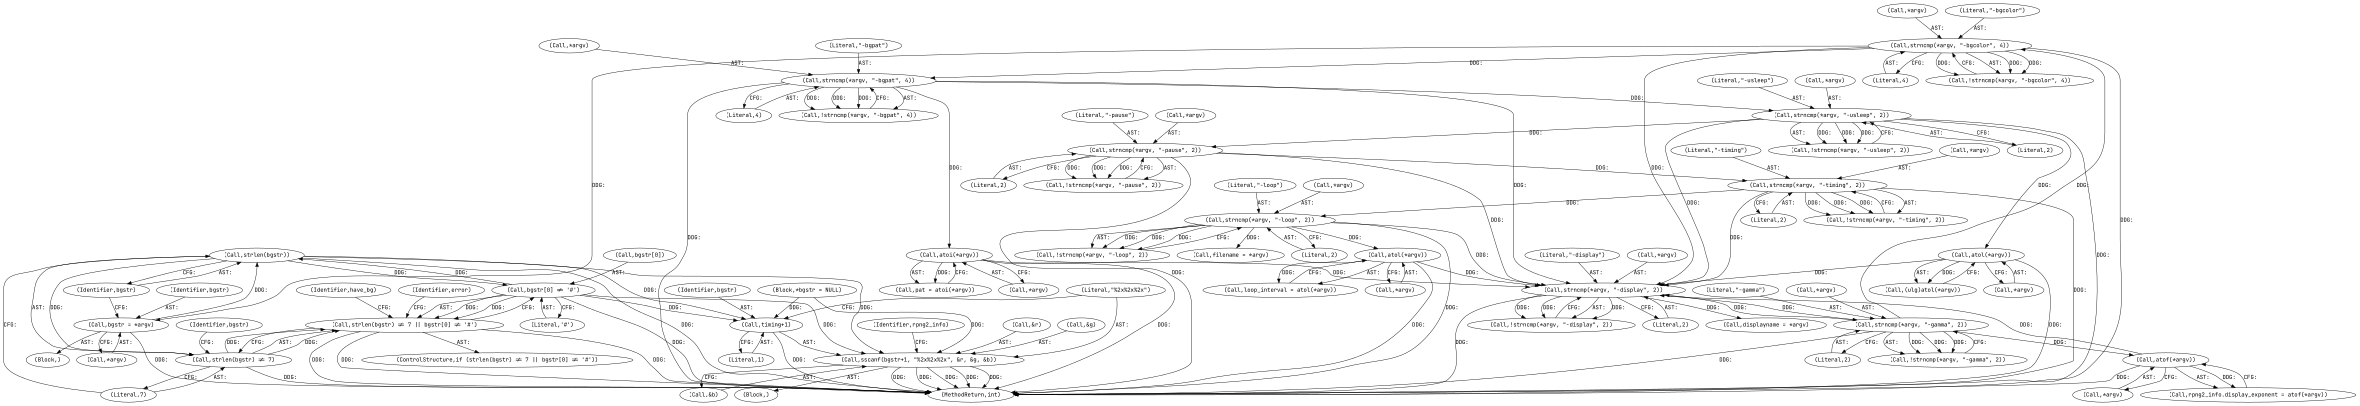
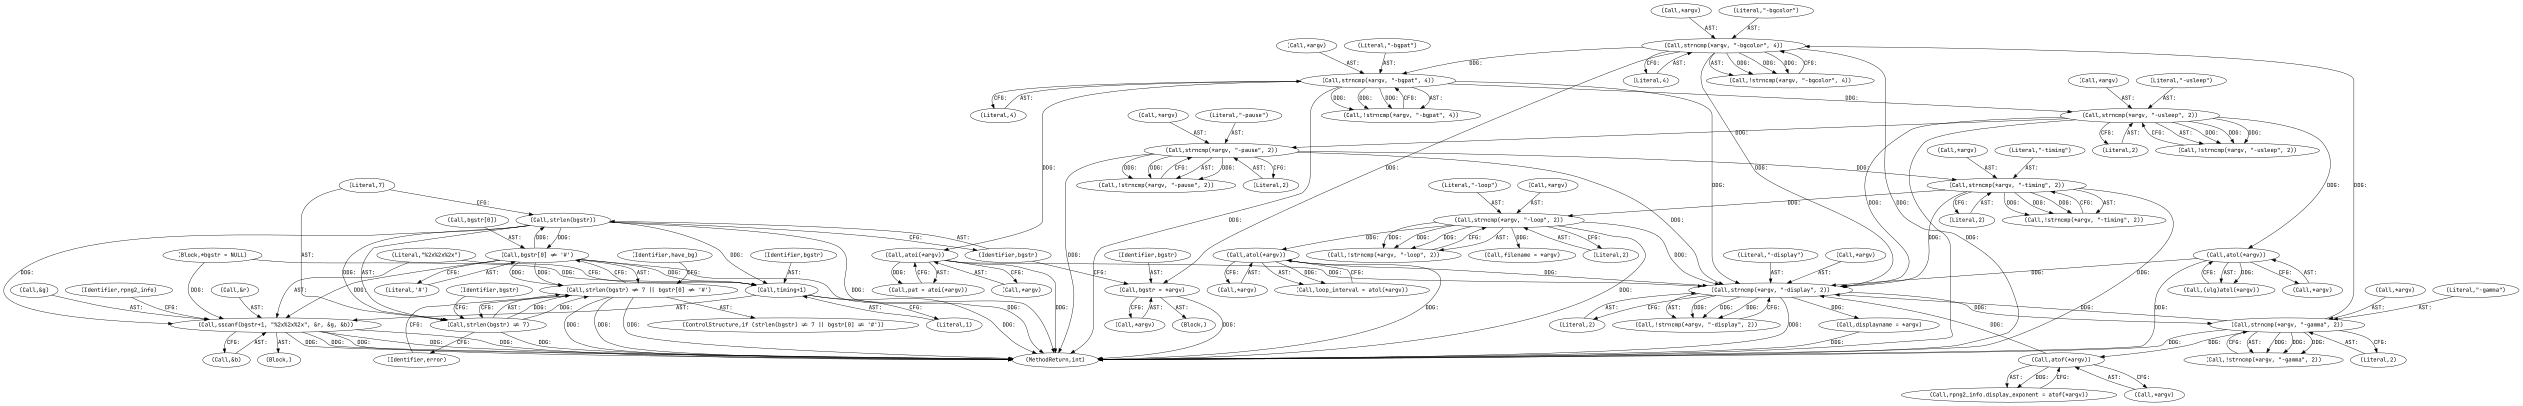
edge "(Call,bgstr = *argv)" -> "(Call,strlen(bgstr))": removed, label "DDG:"
edge "(Call,strlen(bgstr) != 7)" -> "(Literal,7)": now "(Call,strlen(bgstr) != 7)" -> "(Identifier,error)"
edge "(Call,atof(*argv))" -> "(MethodReturn,int)": now "(Call,displayname = *argv)" -> "(MethodReturn,int)"
